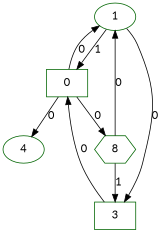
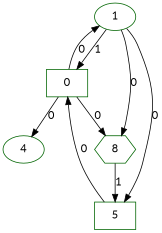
edge "8" -> "1": reversed
node "3": label "3" -> "5"
